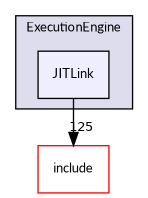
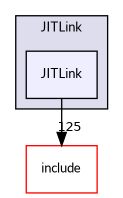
cluster "ExecutionEngine": label "ExecutionEngine" -> "JITLink"
